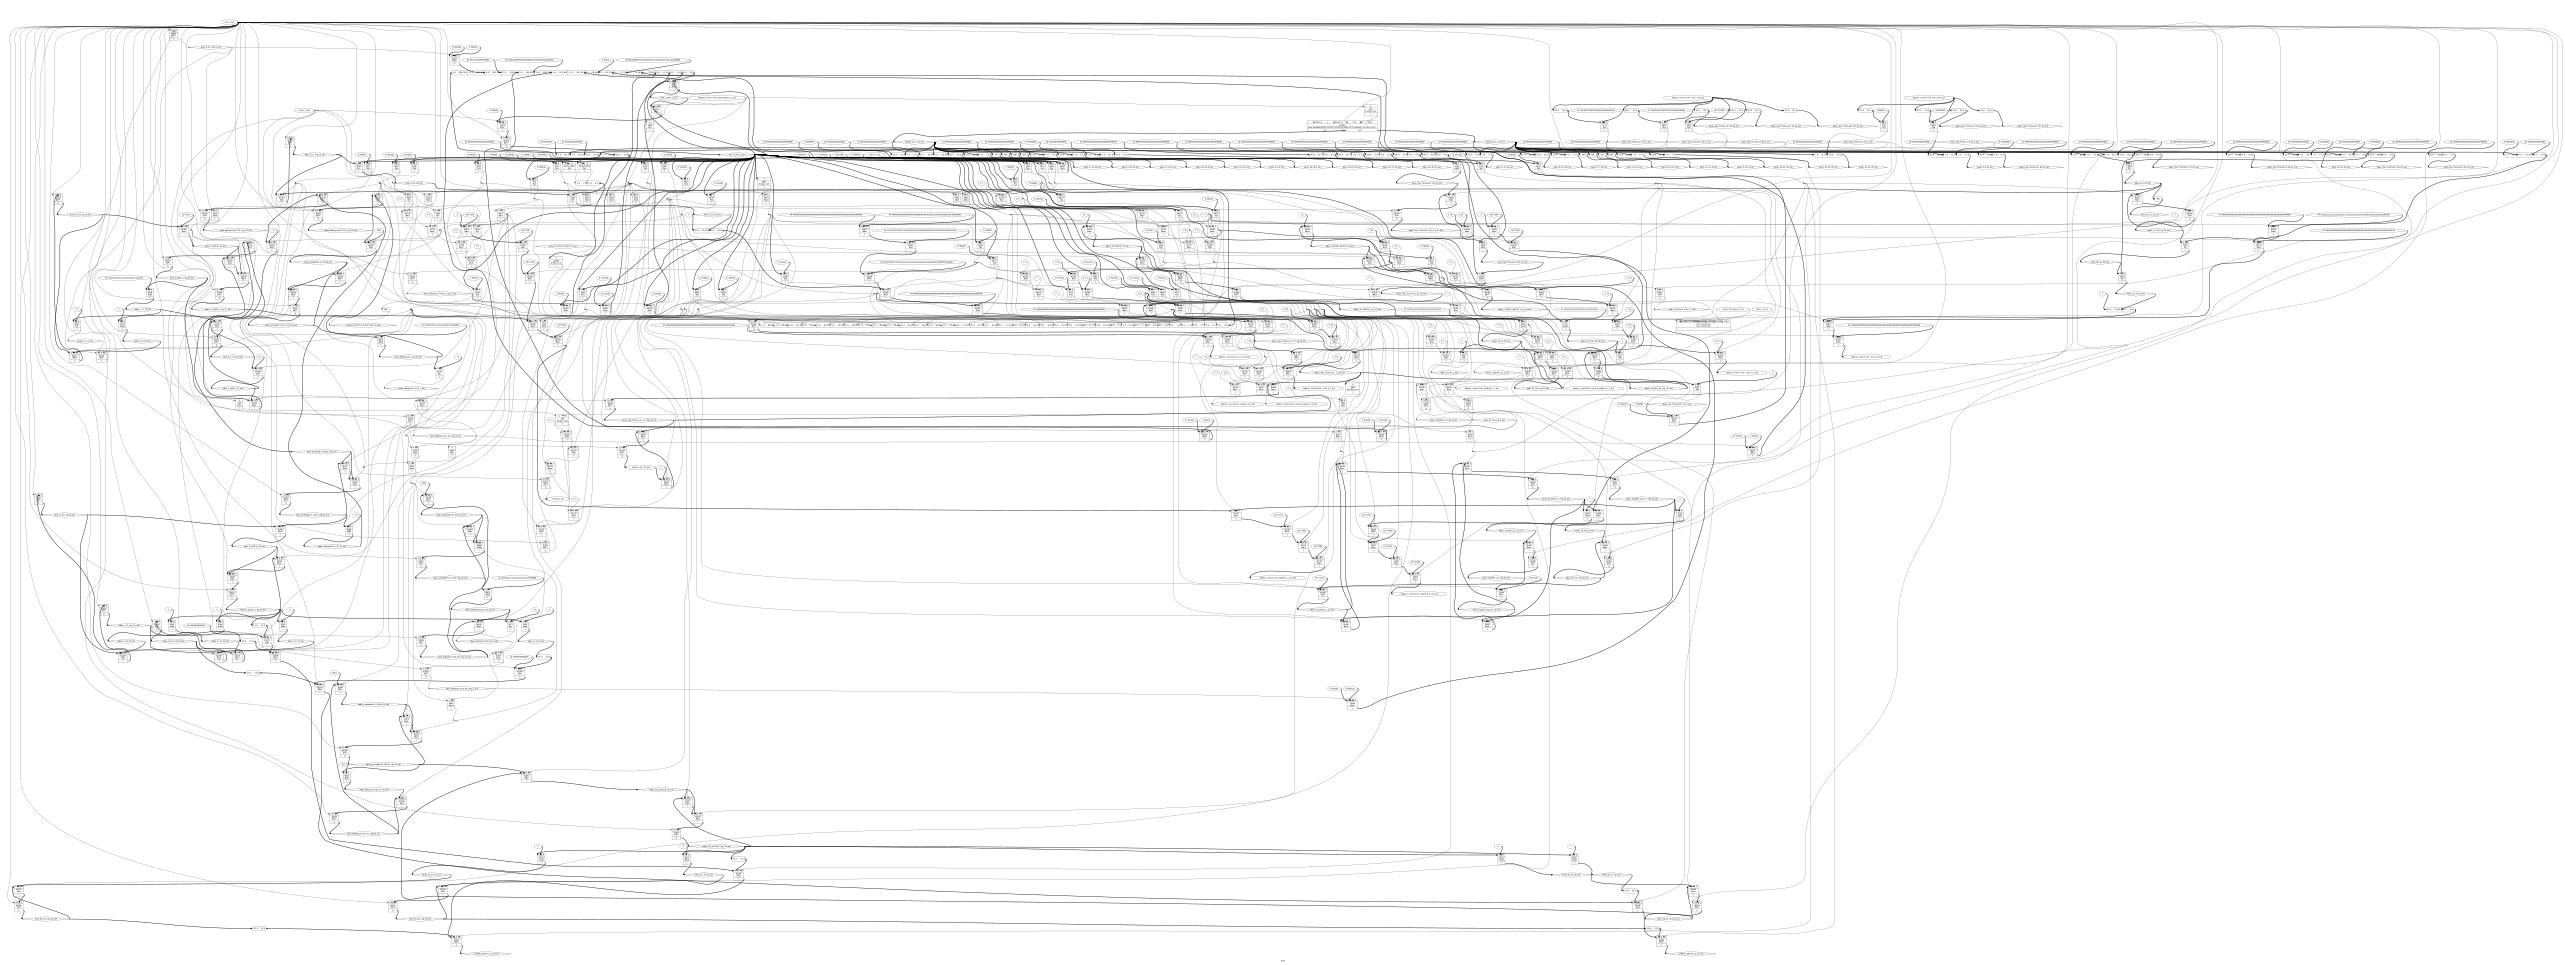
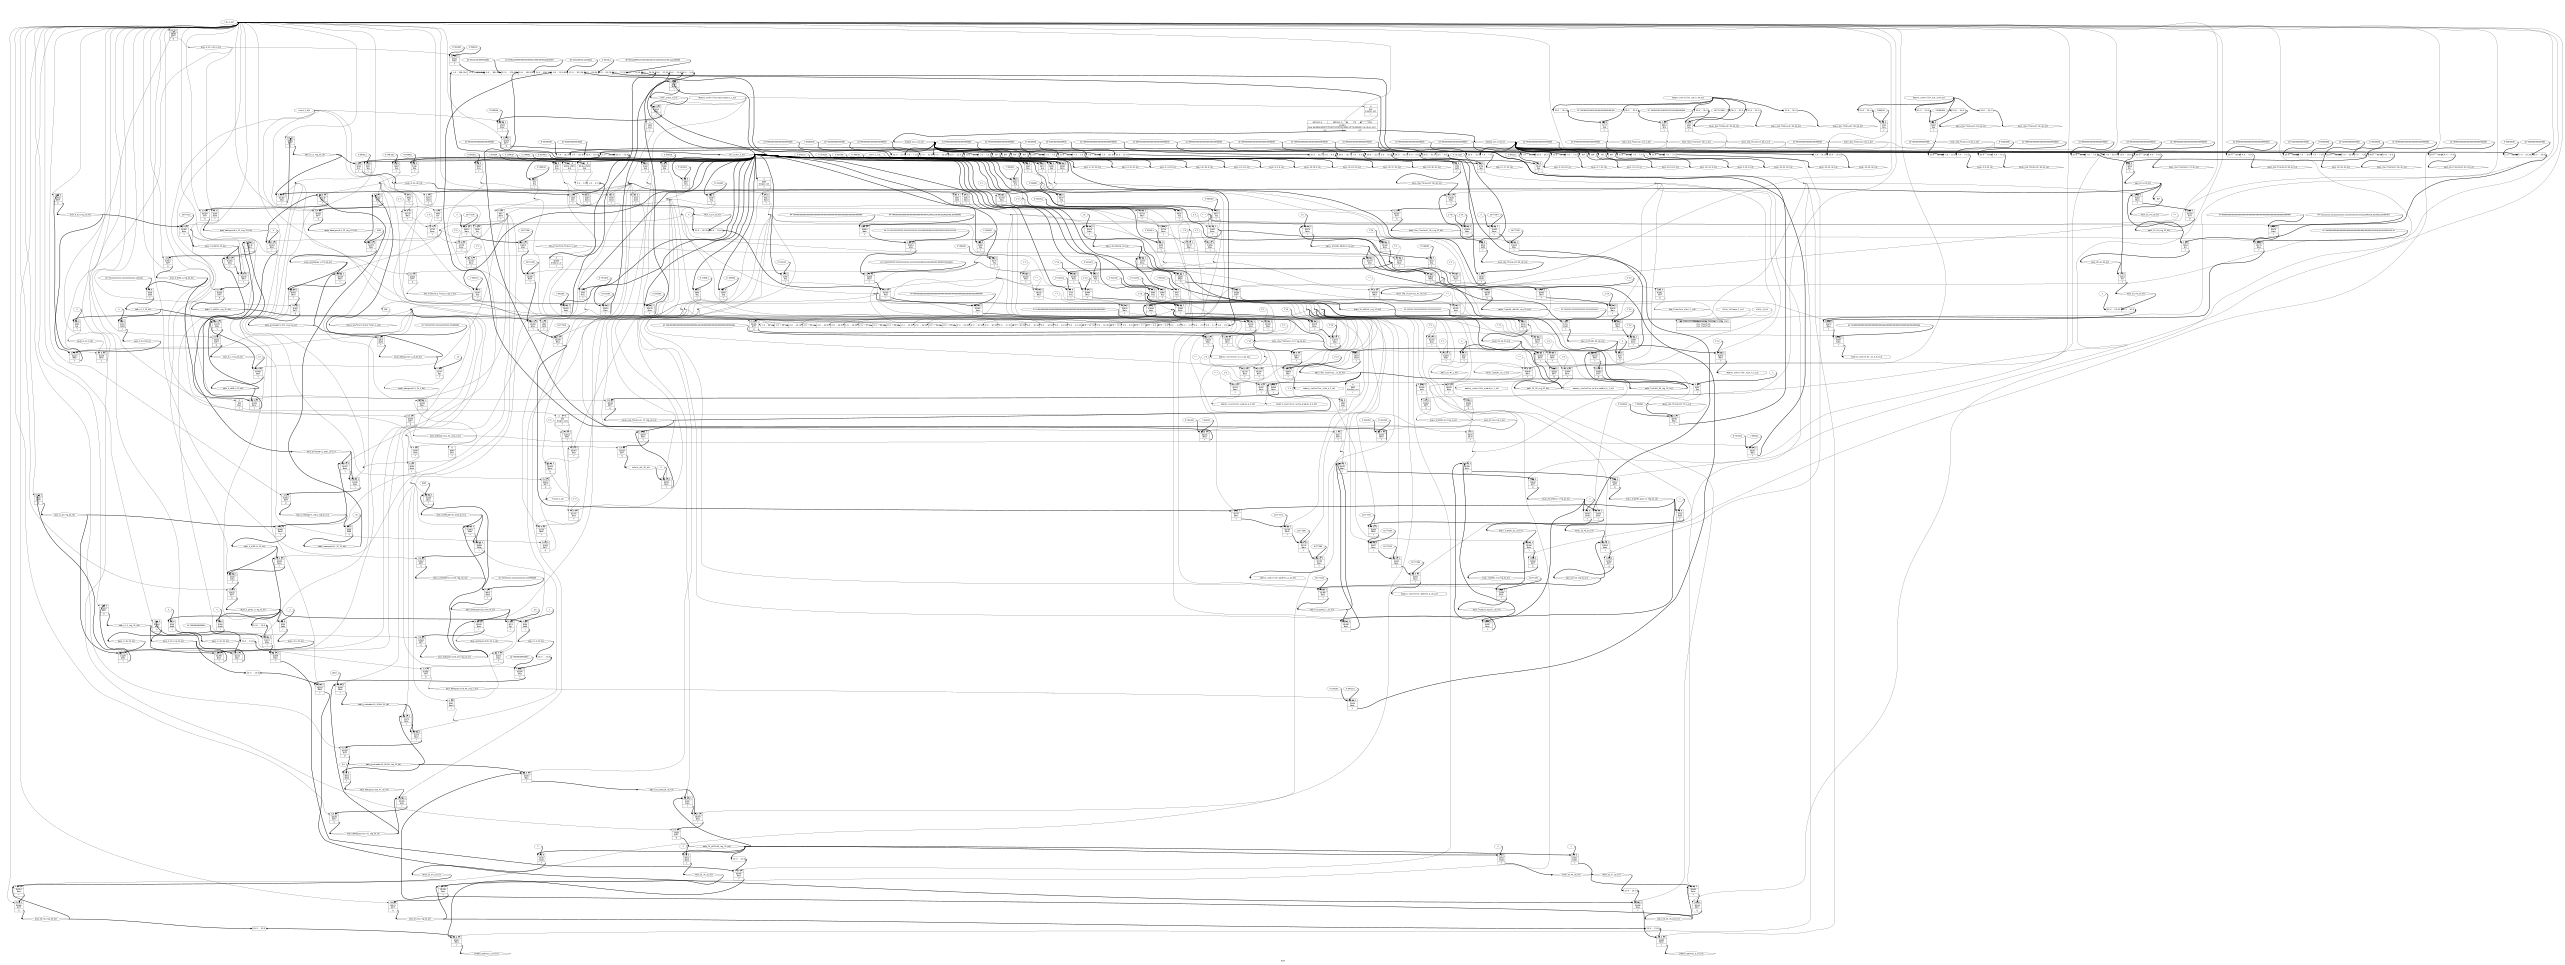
node "18'010110010111010011": added
